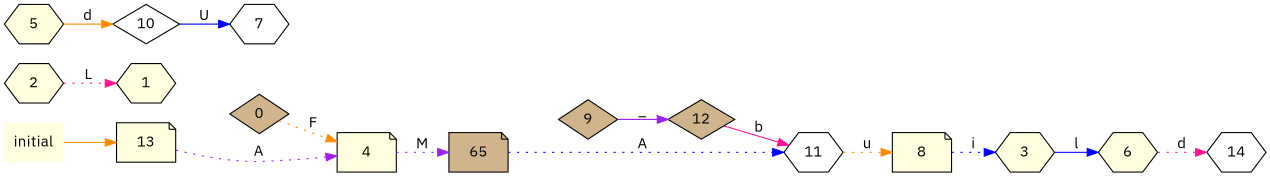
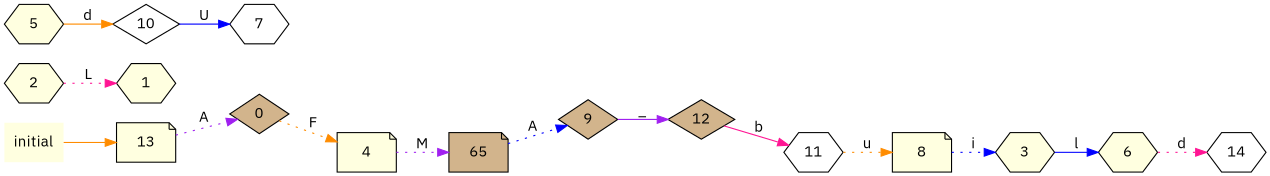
edge "65" -> "11": now "65" -> "9"
edge "13" -> "4": now "13" -> "0"
